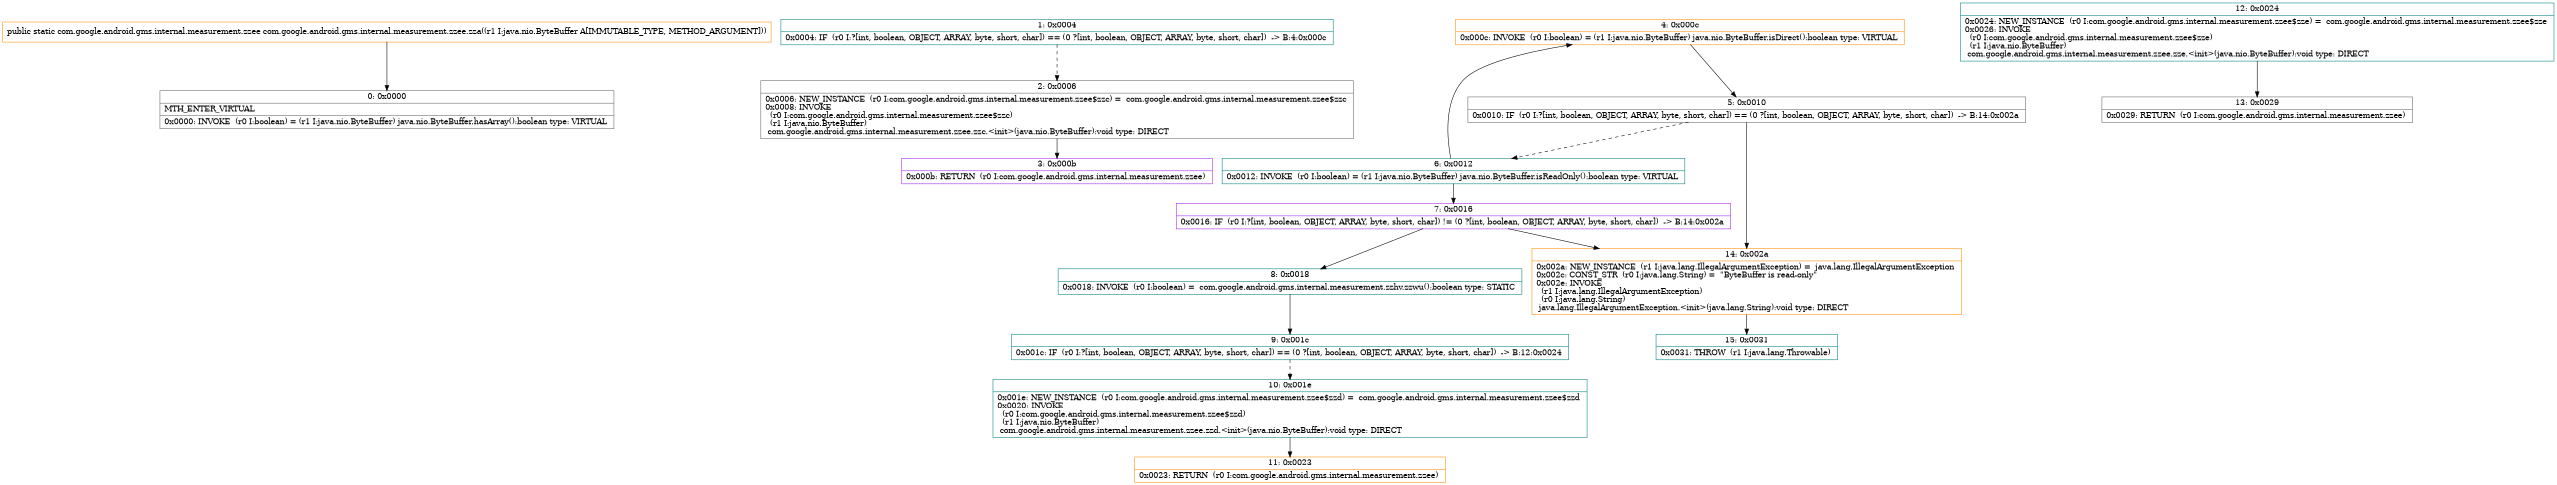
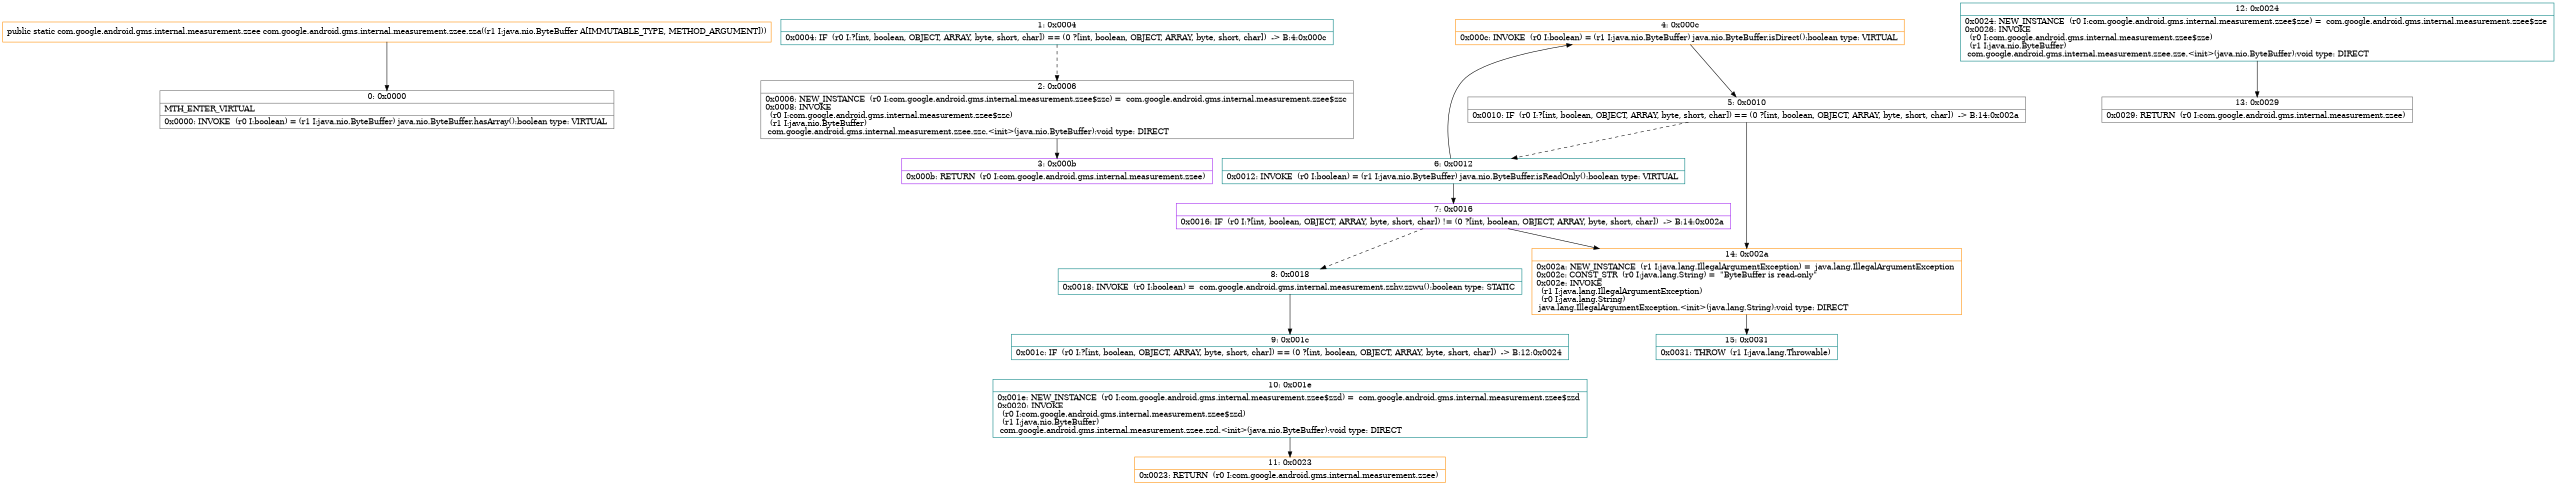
edge "7: 0x0016" -> "8: 0x0018": style solid -> dashed
edge "9: 0x001c" -> "10: 0x001e": removed
